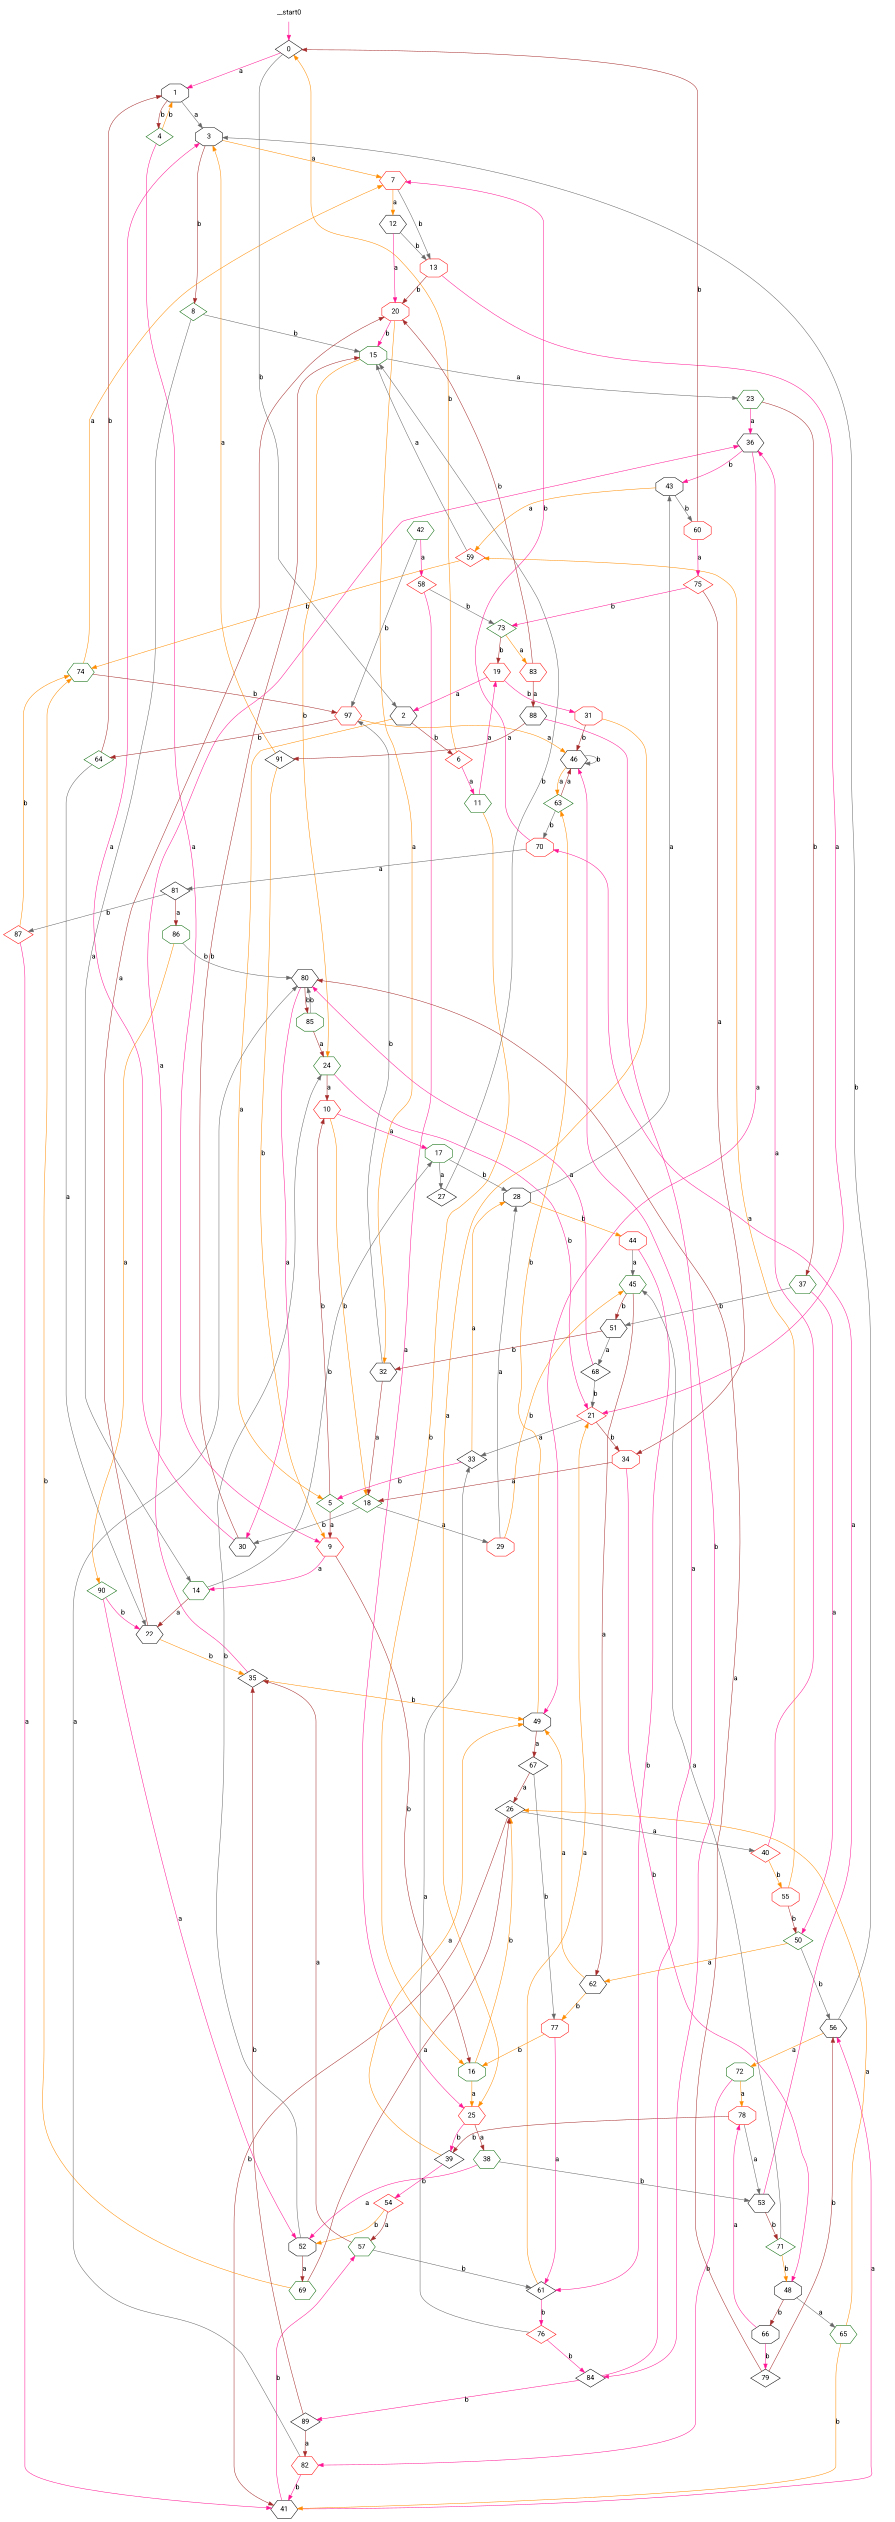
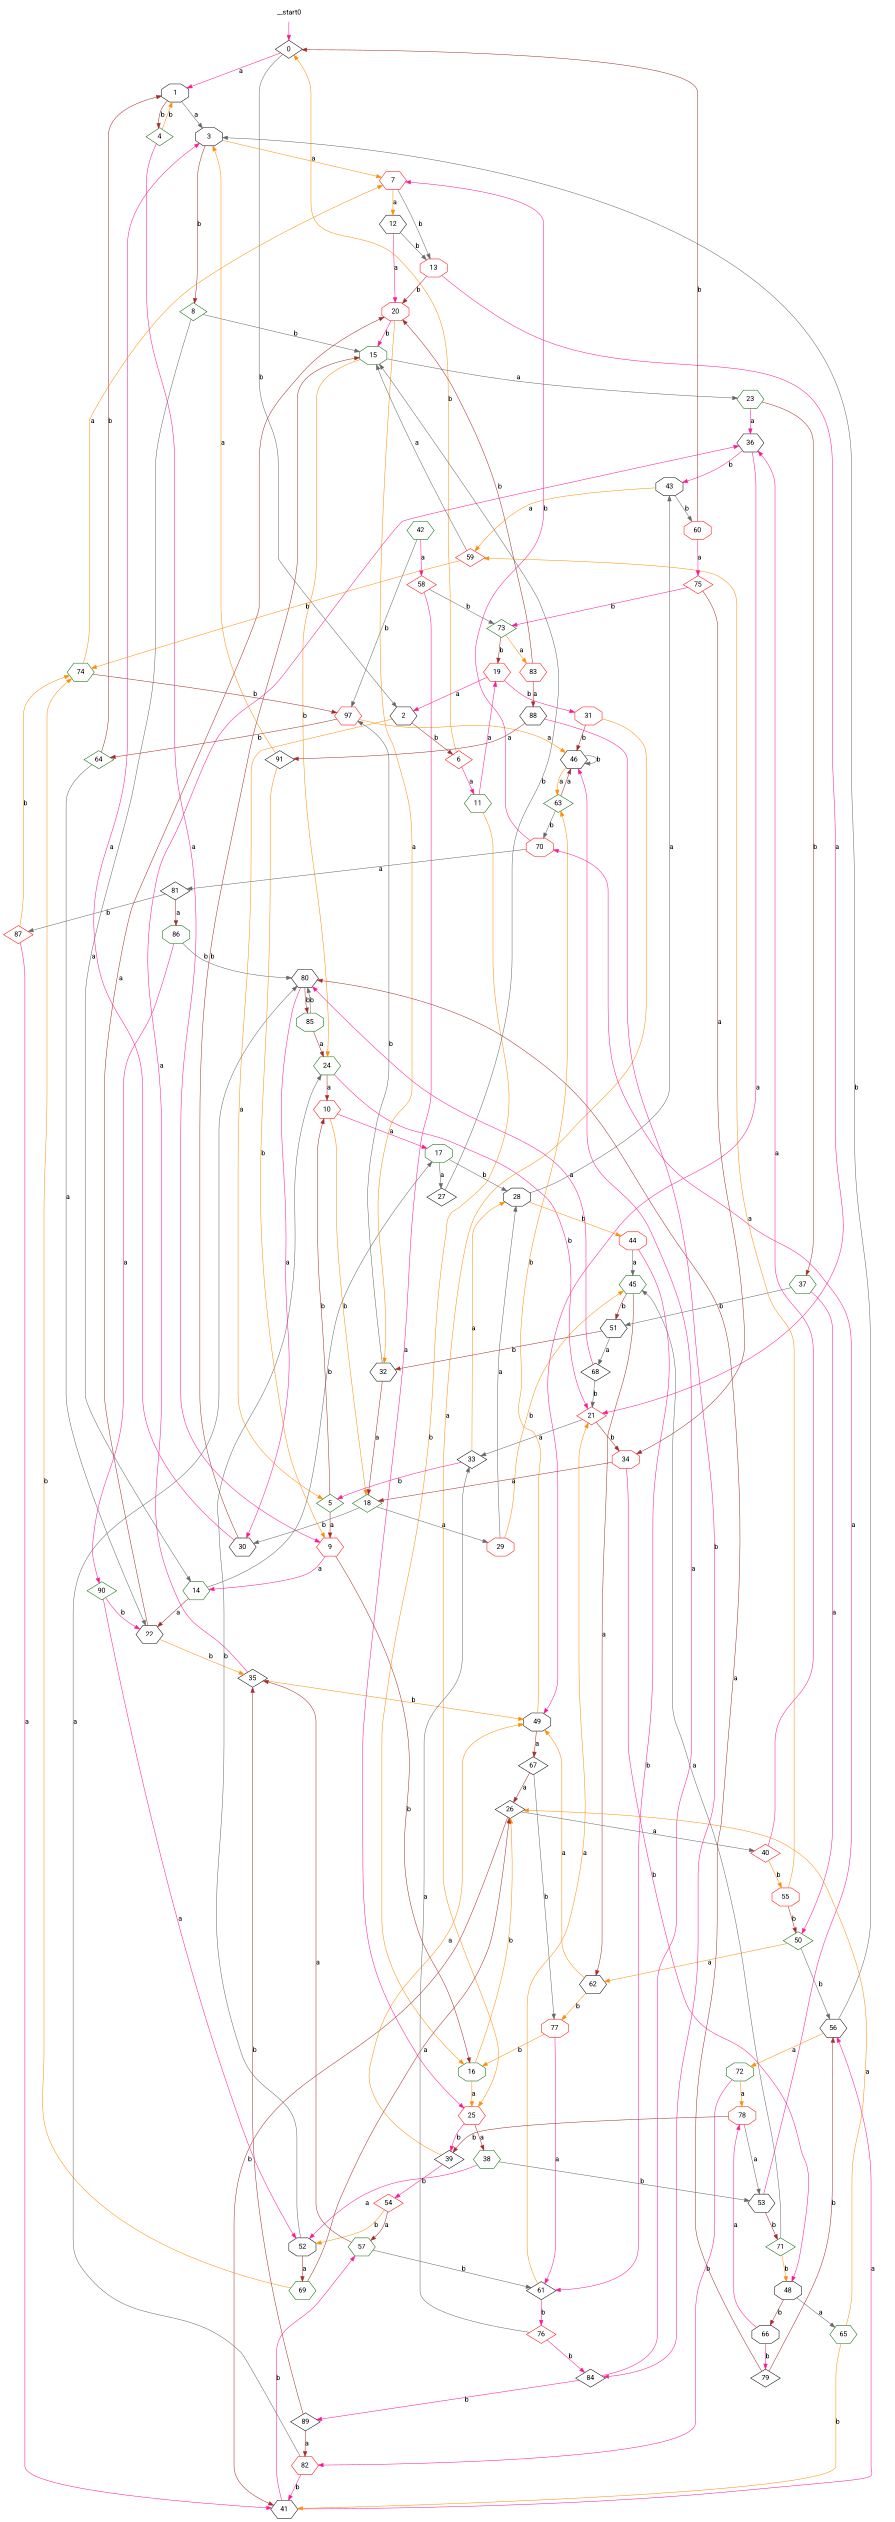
edge "86" -> "90": color darkorange -> deeppink
